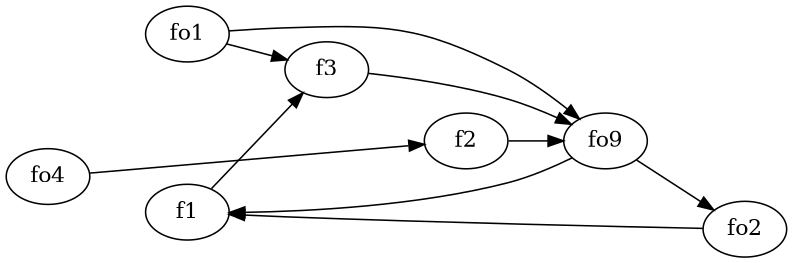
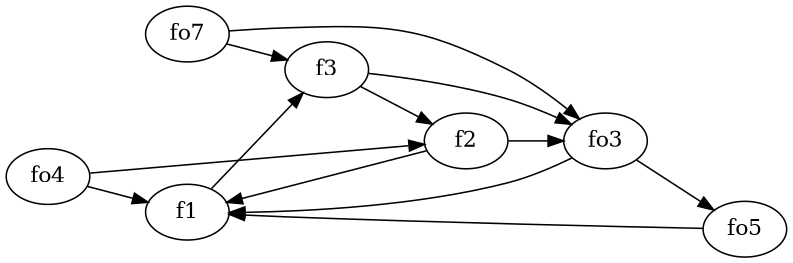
node "fo1": label "fo1" -> "fo7"
edge "f3" -> "f2": added
node "fo9": label "fo9" -> "fo3"
edge "f2" -> "f1": added
edge "fo4" -> "f1": added
node "fo2": label "fo2" -> "fo5"
